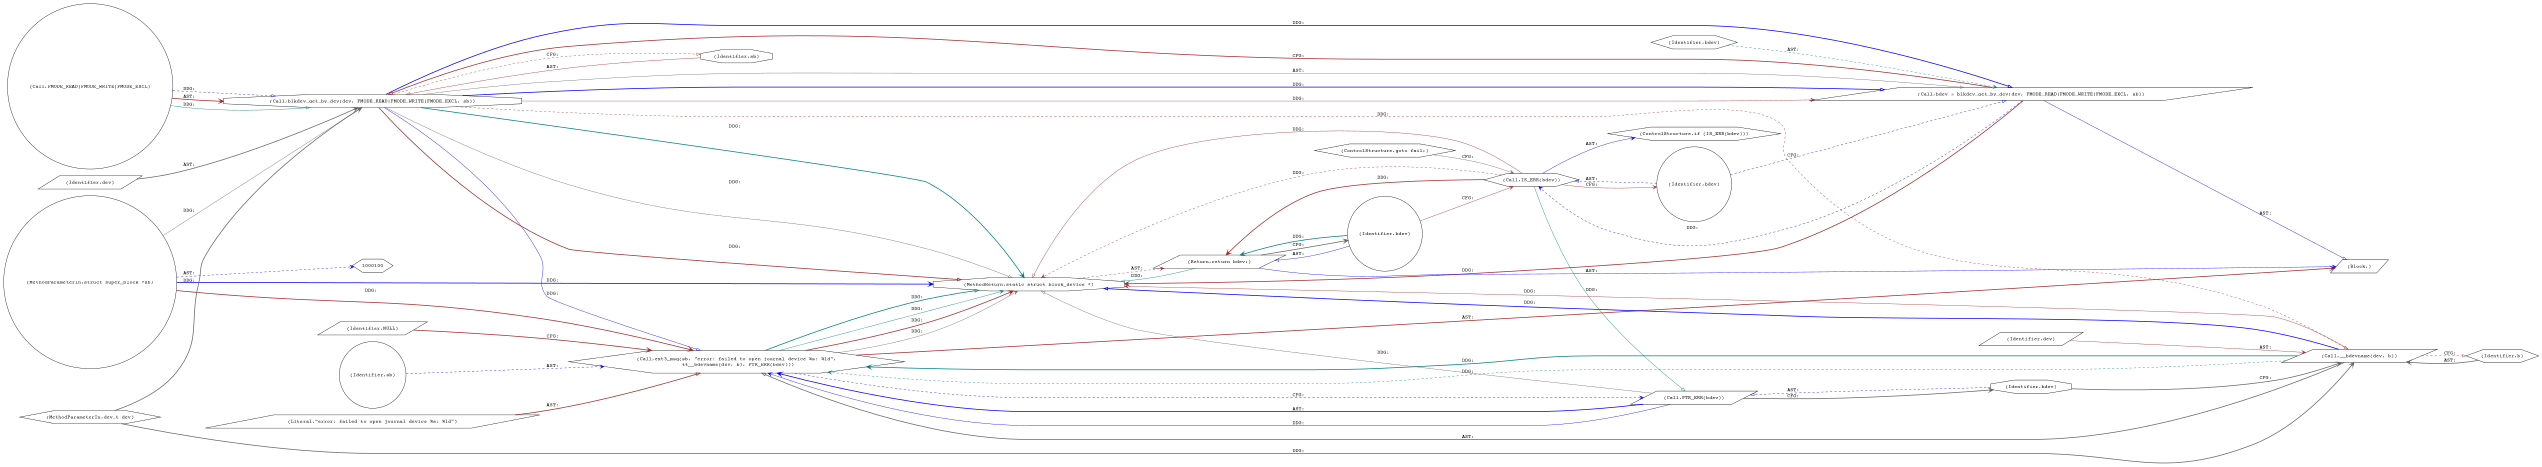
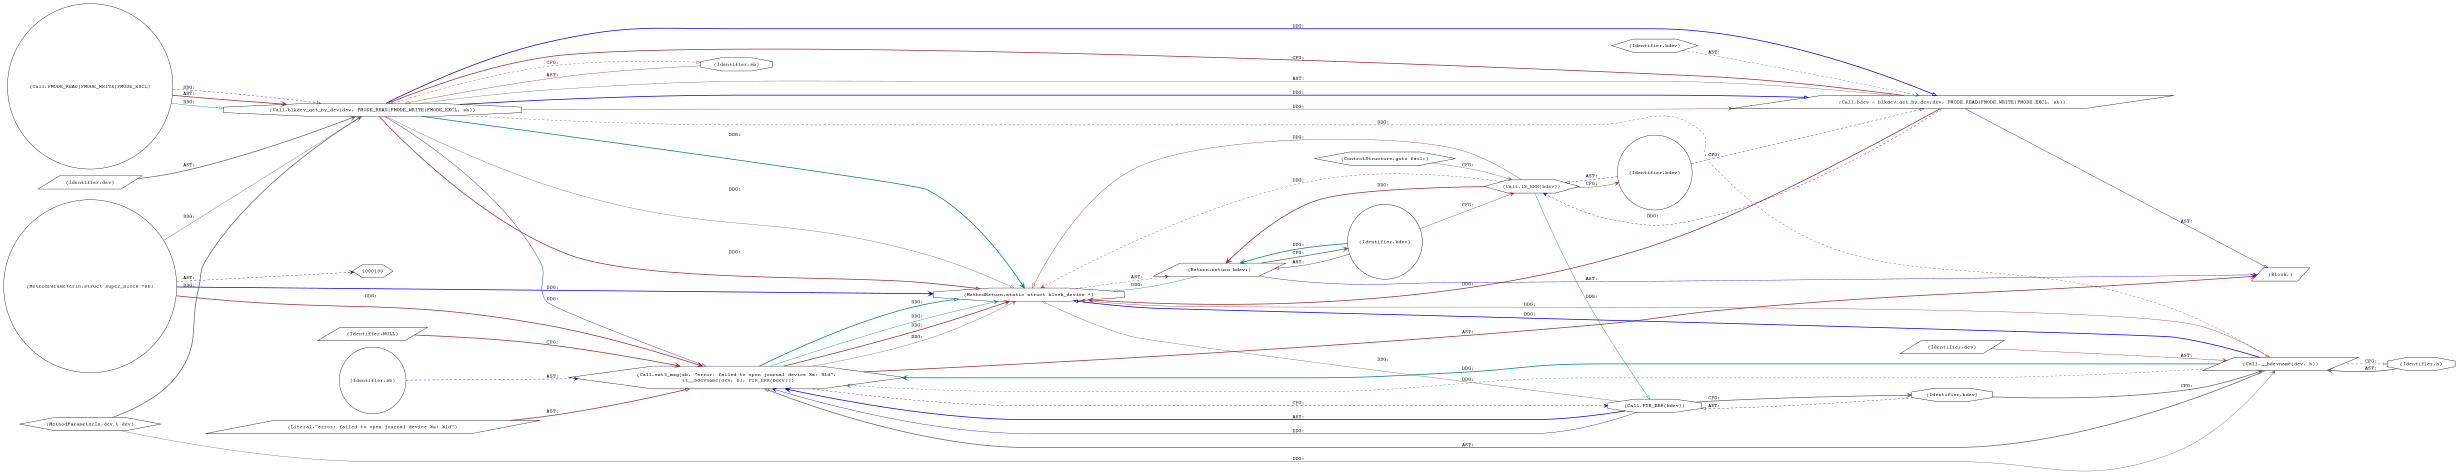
node "(ControlStructure,if (IS_ERR(bdev)))": removed
node "(Identifier,b)": shape hexagon -> octagon
node "(Call,PTR_ERR(bdev))": shape parallelogram -> octagon
edge "(MethodParameterIn,dev_t dev)" -> "(Call,__bdevname(dev, b))": style bold -> solid
